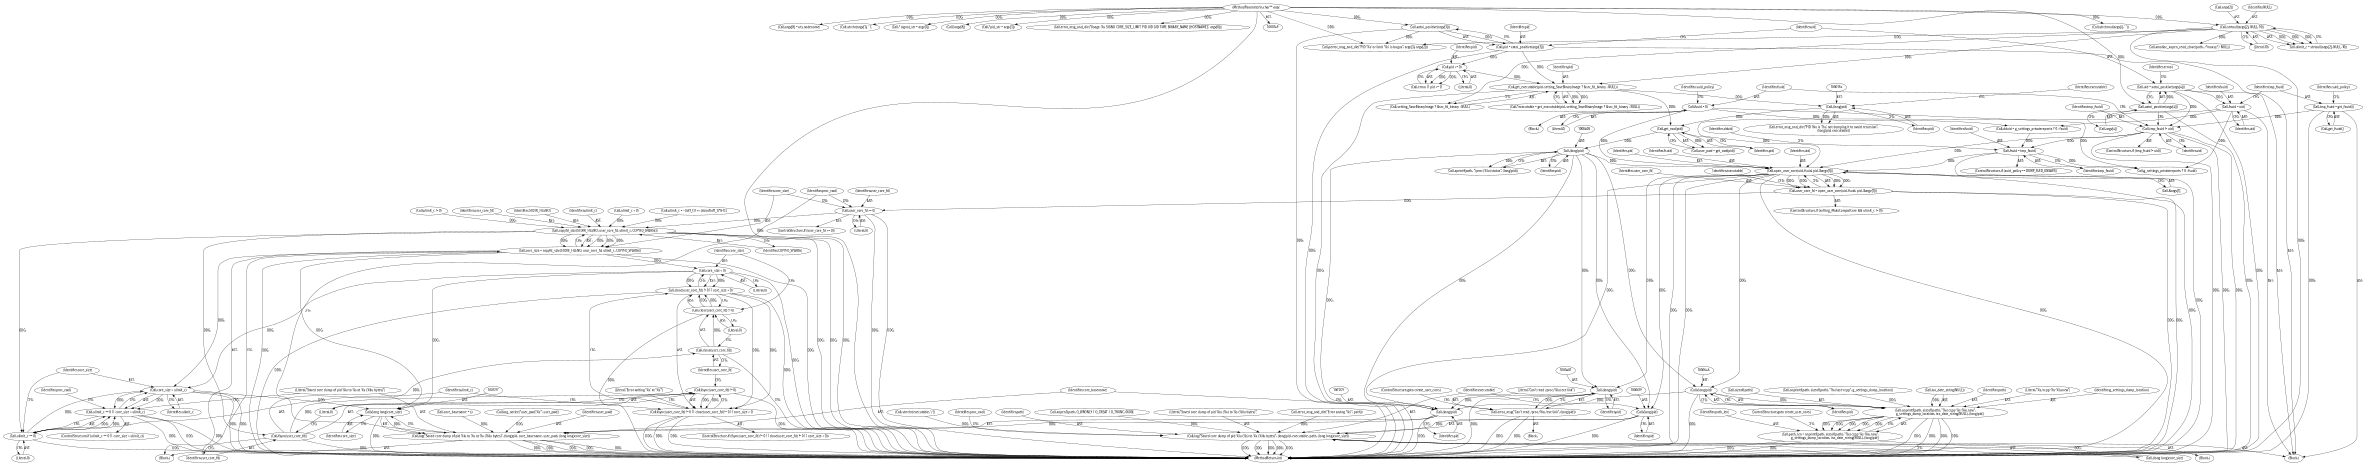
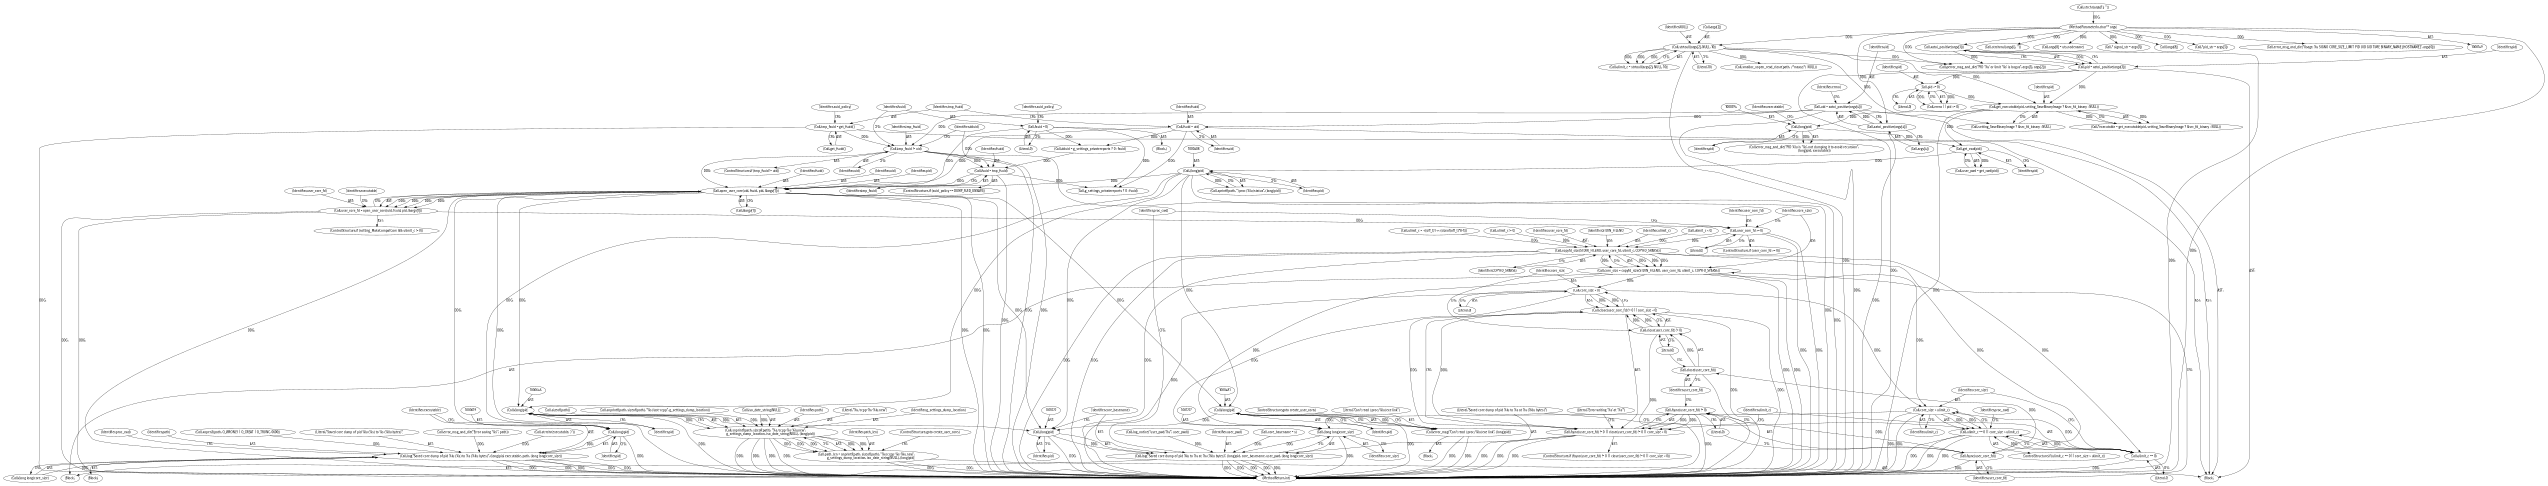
edge "(MethodParameterIn,char** argv)" -> "(Call,strchr(argv[1], ' '))": reversed
edge "(Call,xatoi_positive(argv[4]))" -> "(Call,tmp_fsuid != uid)": now "(Identifier,dduid)" -> "(Call,tmp_fsuid != uid)"
edge "(Identifier,dduid)" -> "(Call,fsuid = tmp_fsuid)": label "CFG: " -> "DDG: "
